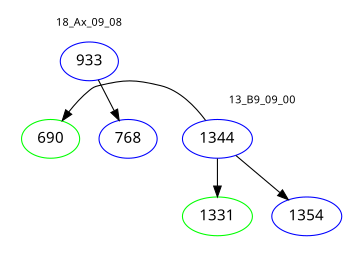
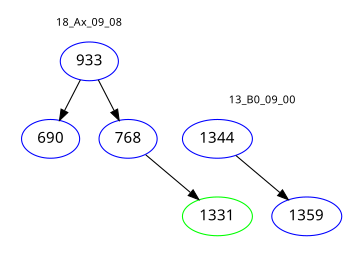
edge "1344" -> "690": now "933" -> "690"
cluster "13_B9_09_00": label "13_B9_09_00" -> "13_B0_09_00"
node "690": color green -> blue
edge "1344" -> "1331": now "768" -> "1331"
node "1354": label "1354" -> "1359"
